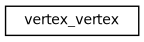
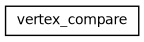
node "vertex_vertex": label "vertex_vertex" -> "vertex_compare"
